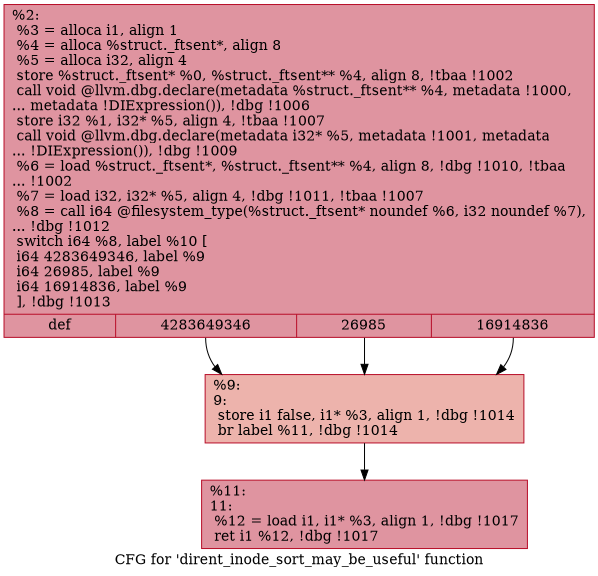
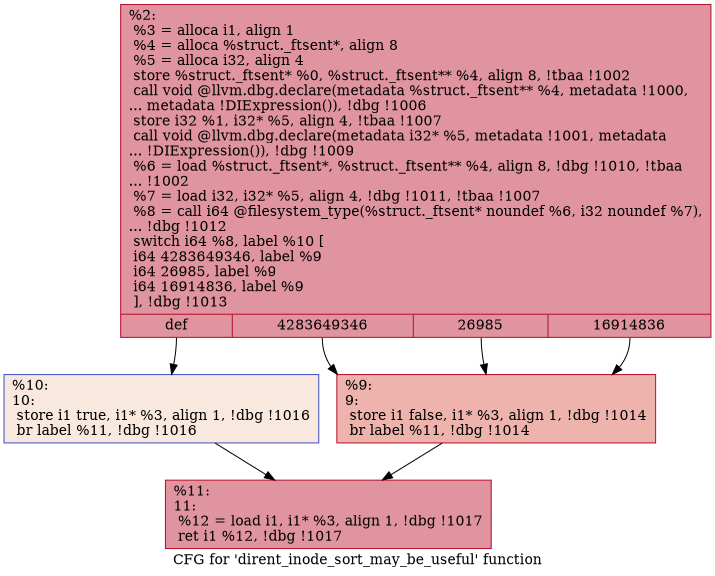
node "%10:": added
